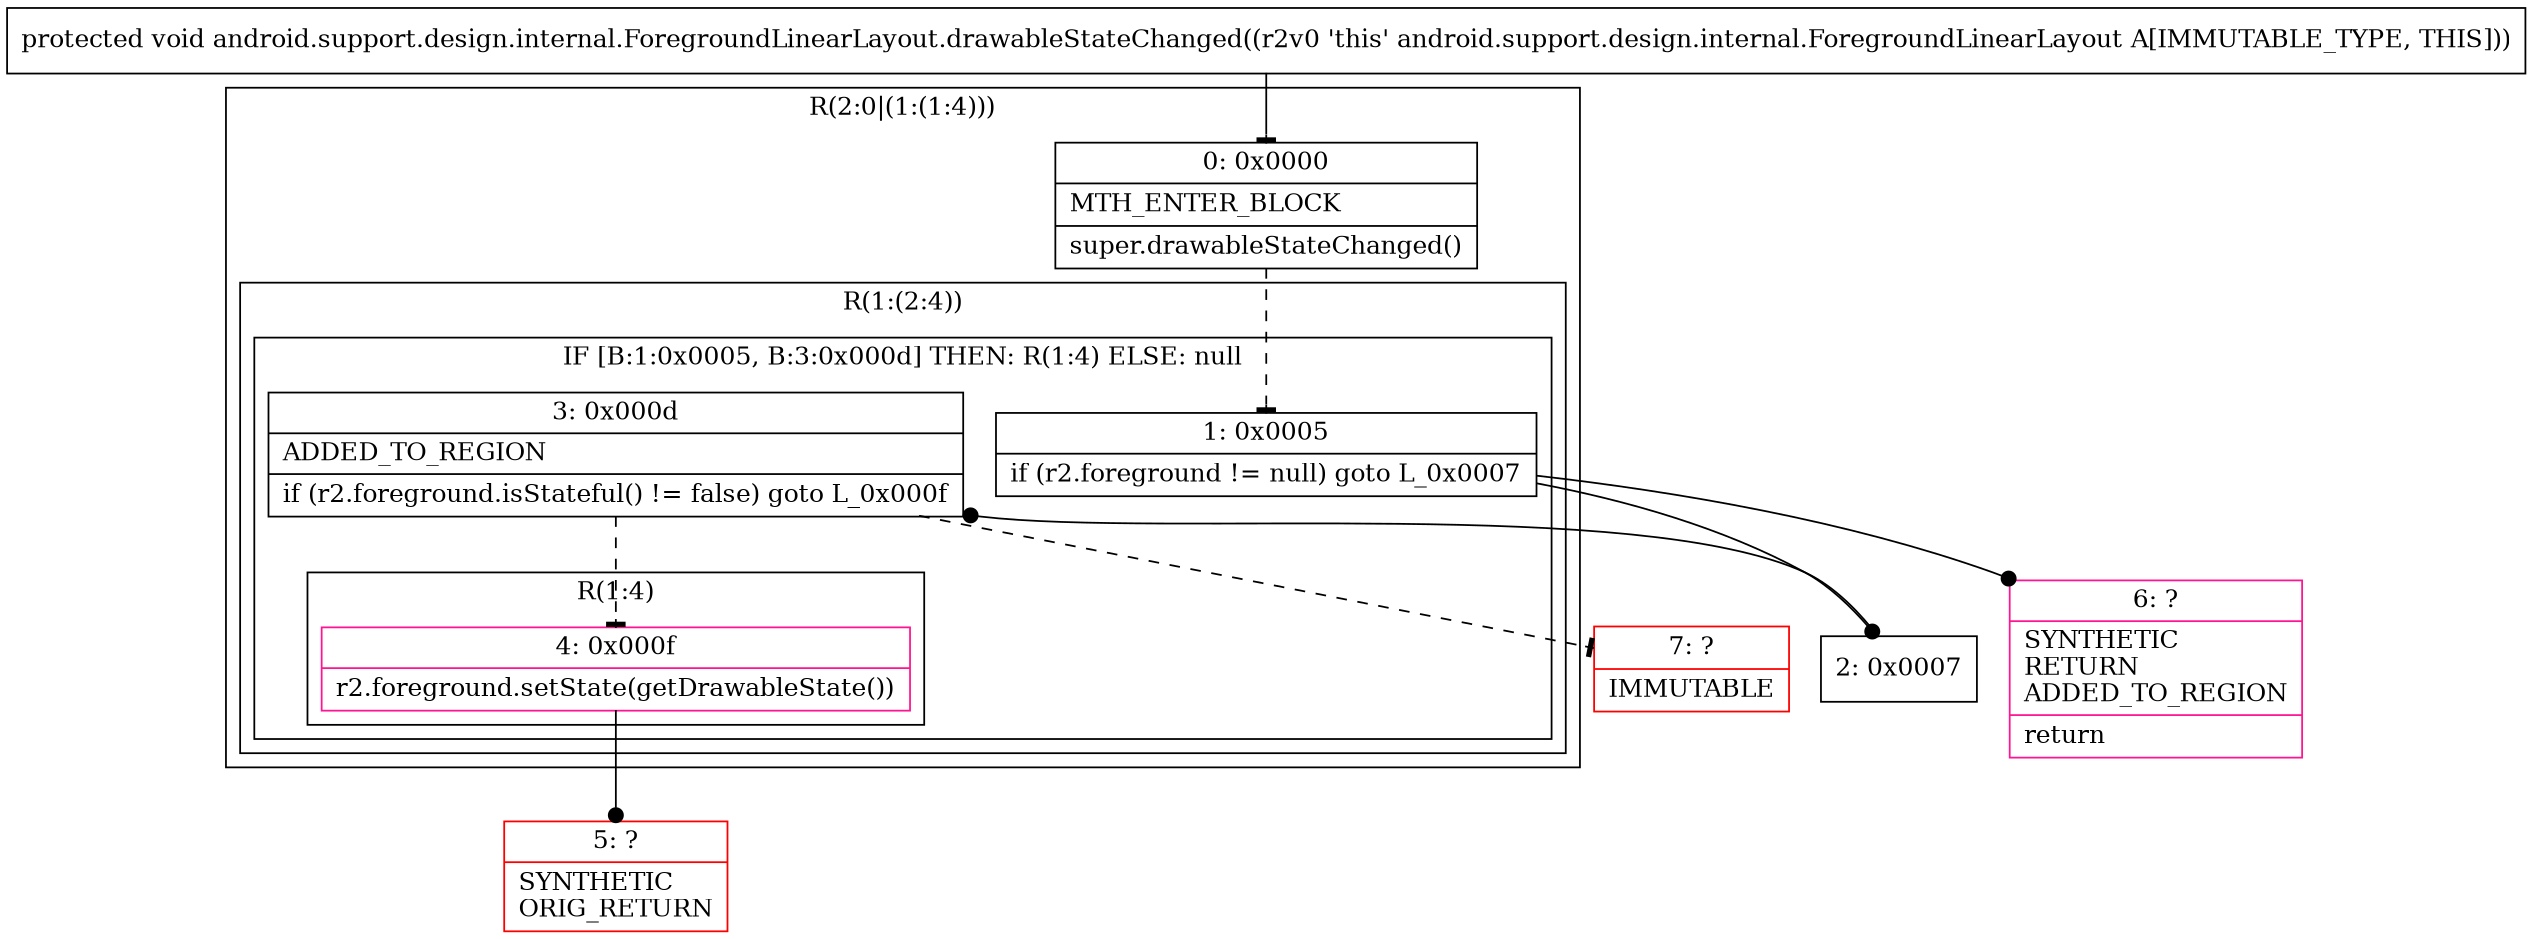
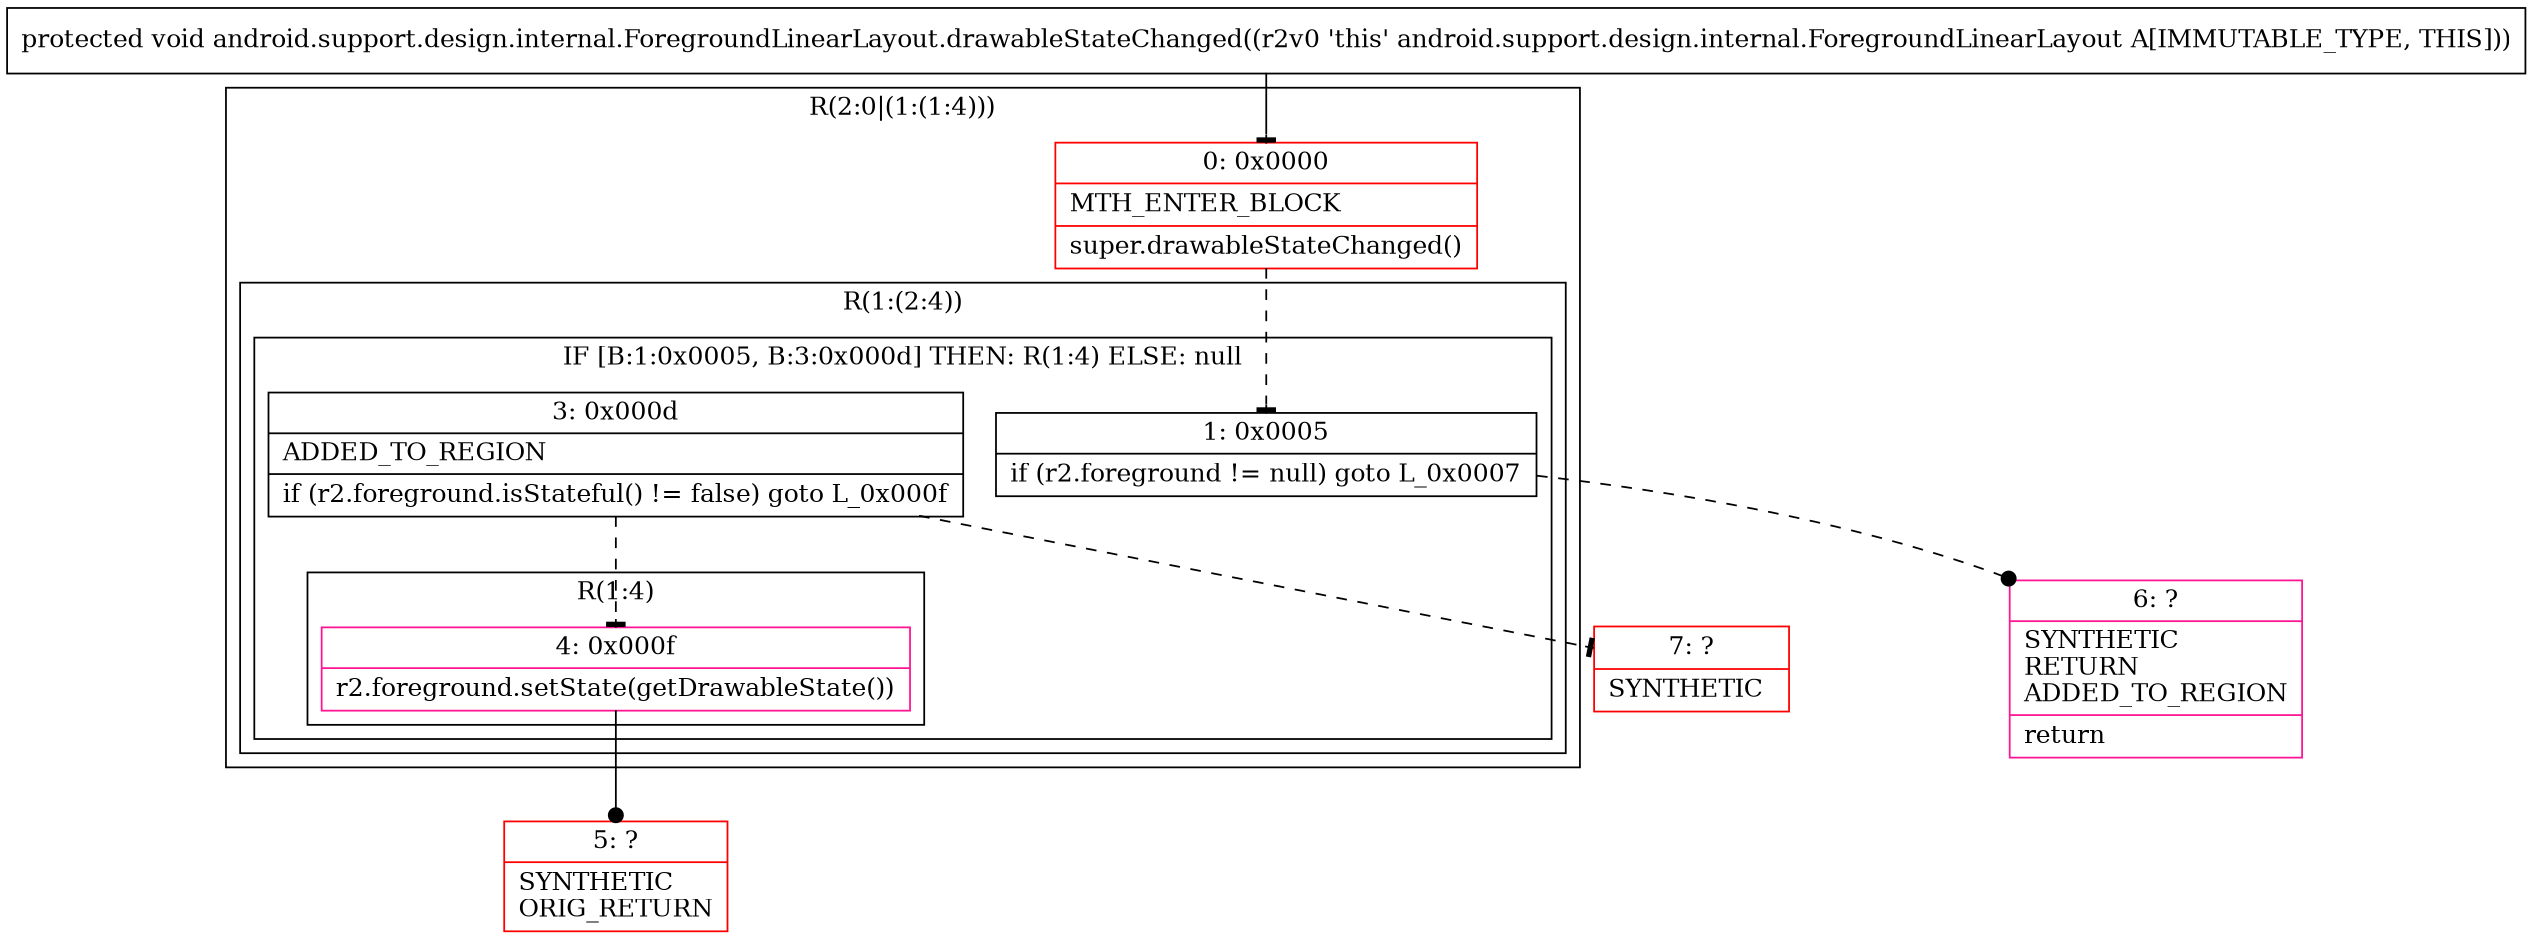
node "0: 0x0000": color black -> red
edge "1: 0x0005" -> "6: ?": style solid -> dashed
node "2: 0x0007": removed
node "7: ?": text "IMMUTABLE" -> "SYNTHETIC"
